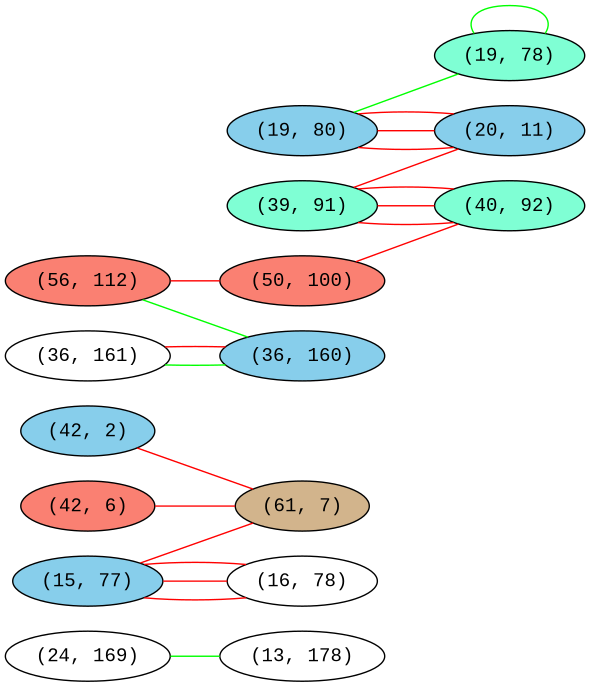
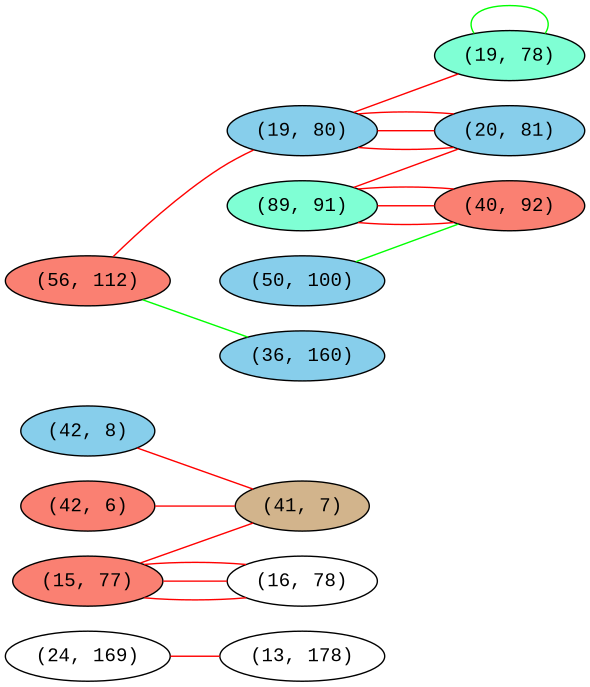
edge "(19, 78)" -- "(19, 80)": color green -> red
node "(20, 11)": label "(20, 11)" -> "(20, 81)"
node "(39, 91)": label "(39, 91)" -> "(89, 91)"
node "(40, 92)": fillcolor aquamarine -> salmon
edge "(40, 92)" -- "(50, 100)": color red -> green
edge "(56, 112)" -- "(50, 100)": now "(56, 112)" -- "(19, 80)"
node "(50, 100)": fillcolor salmon -> skyblue
node "(36, 161)": removed
node "(42, 2)": label "(42, 2)" -> "(42, 8)"
node "(61, 7)": label "(61, 7)" -> "(41, 7)"
node "(15, 77)": fillcolor skyblue -> salmon
edge "(24, 169)" -- "(13, 178)": color green -> red
